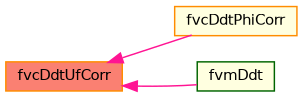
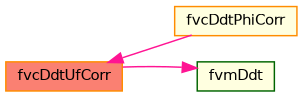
edge "fvmDdt" -> "fvcDdtUfCorr": reversed
